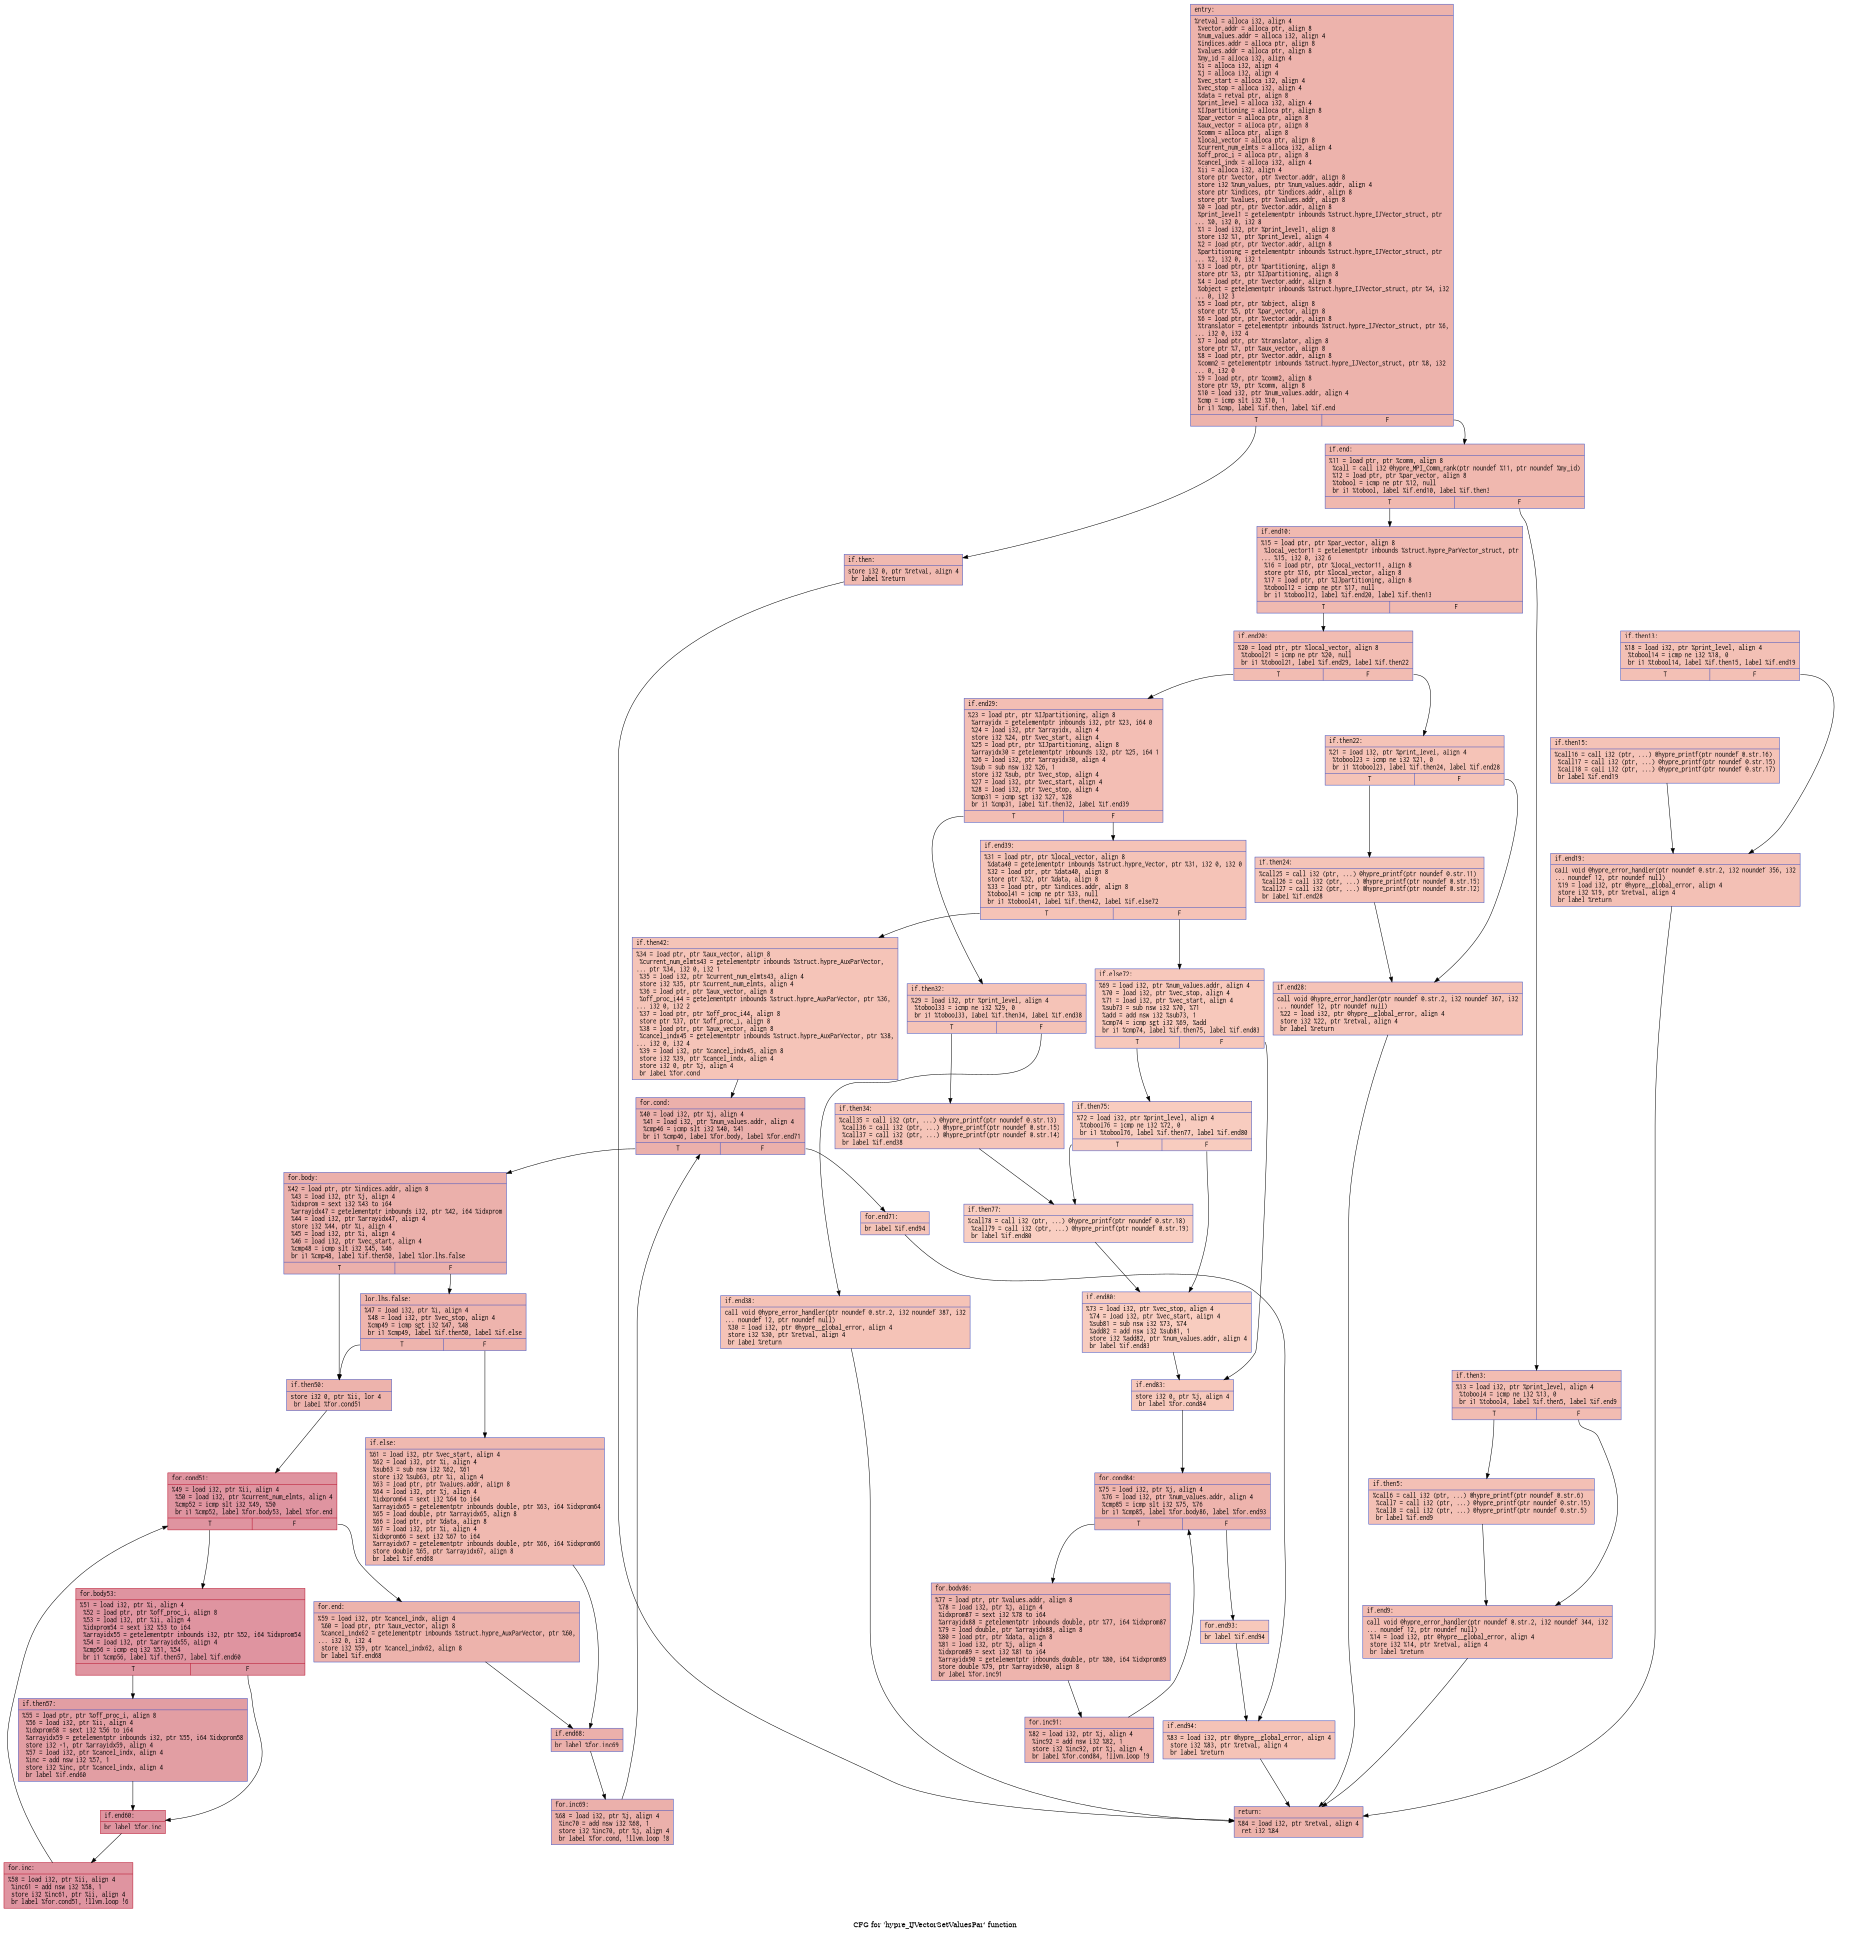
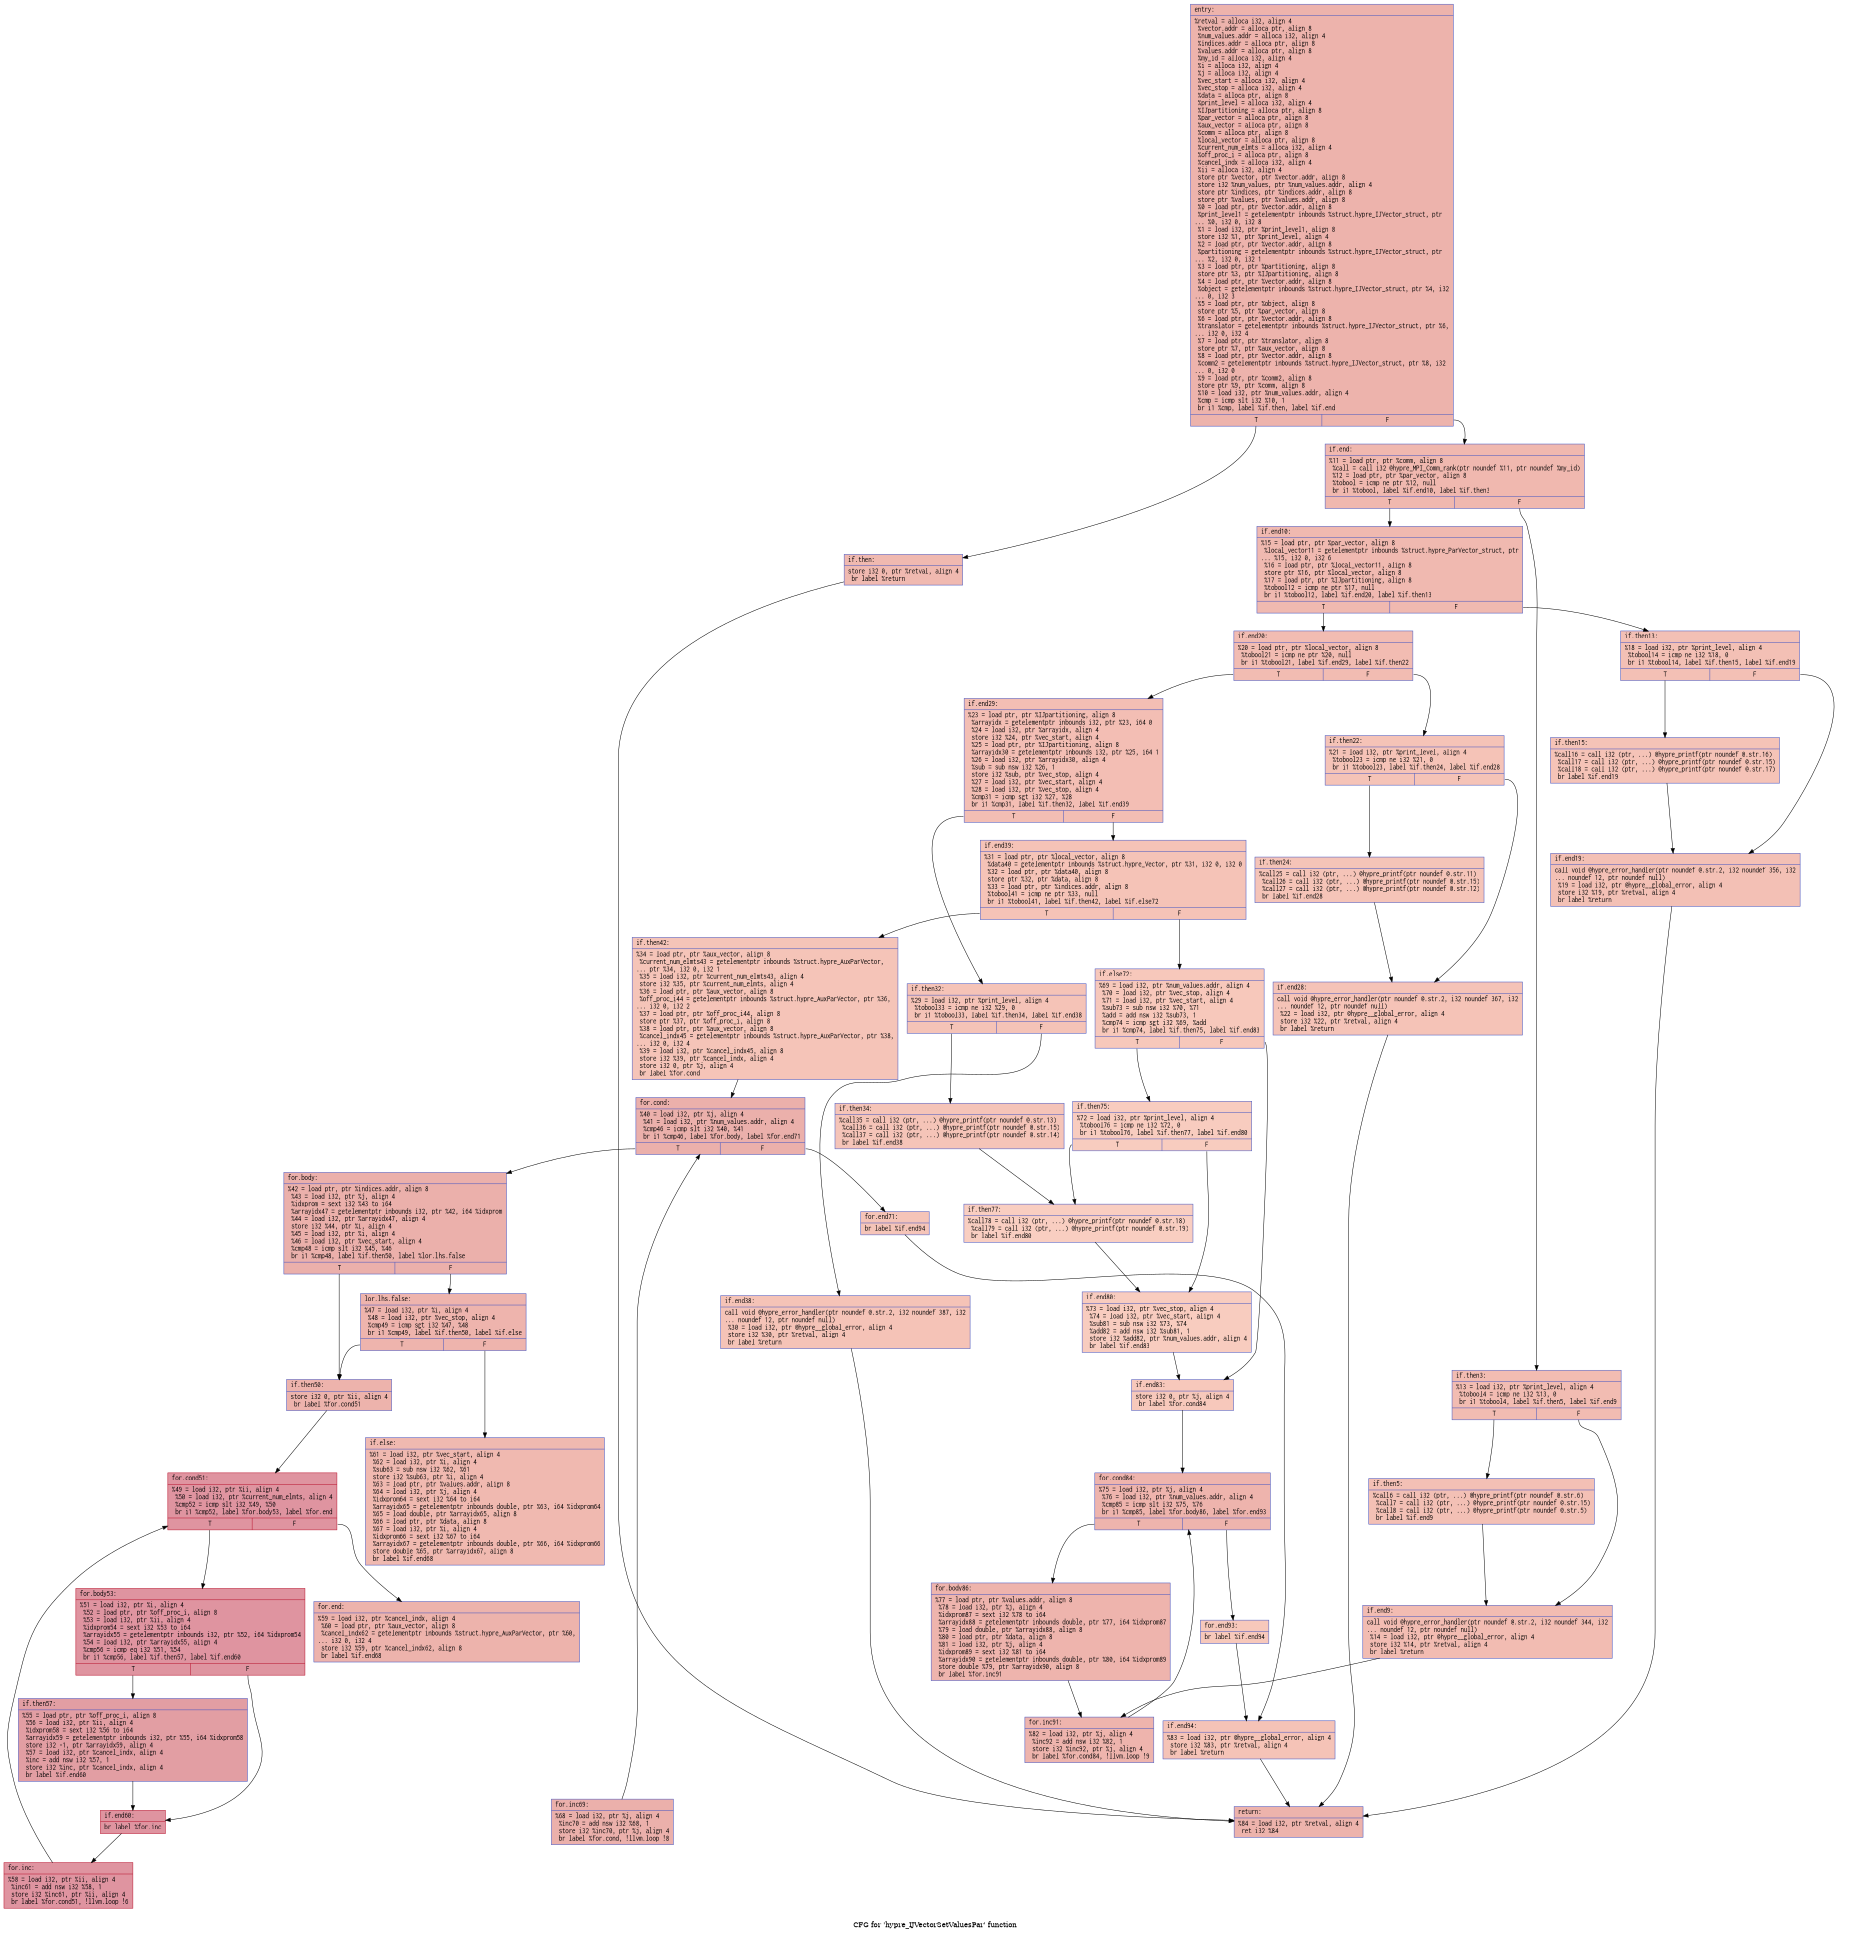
node "entry:": text "%data = retval ptr, align 8" -> "%data = alloca ptr, align 8"
edge "if.end10:" -> "if.then13:": added
edge "if.then13:" -> "if.then15:": added
node "if.then50:": text "store i32 0, ptr %ii, lor 4" -> "store i32 0, ptr %ii, align 4"
edge "if.end9:" -> "return:": now "if.end9:" -> "for.inc91:"
node "if.end68:": removed
